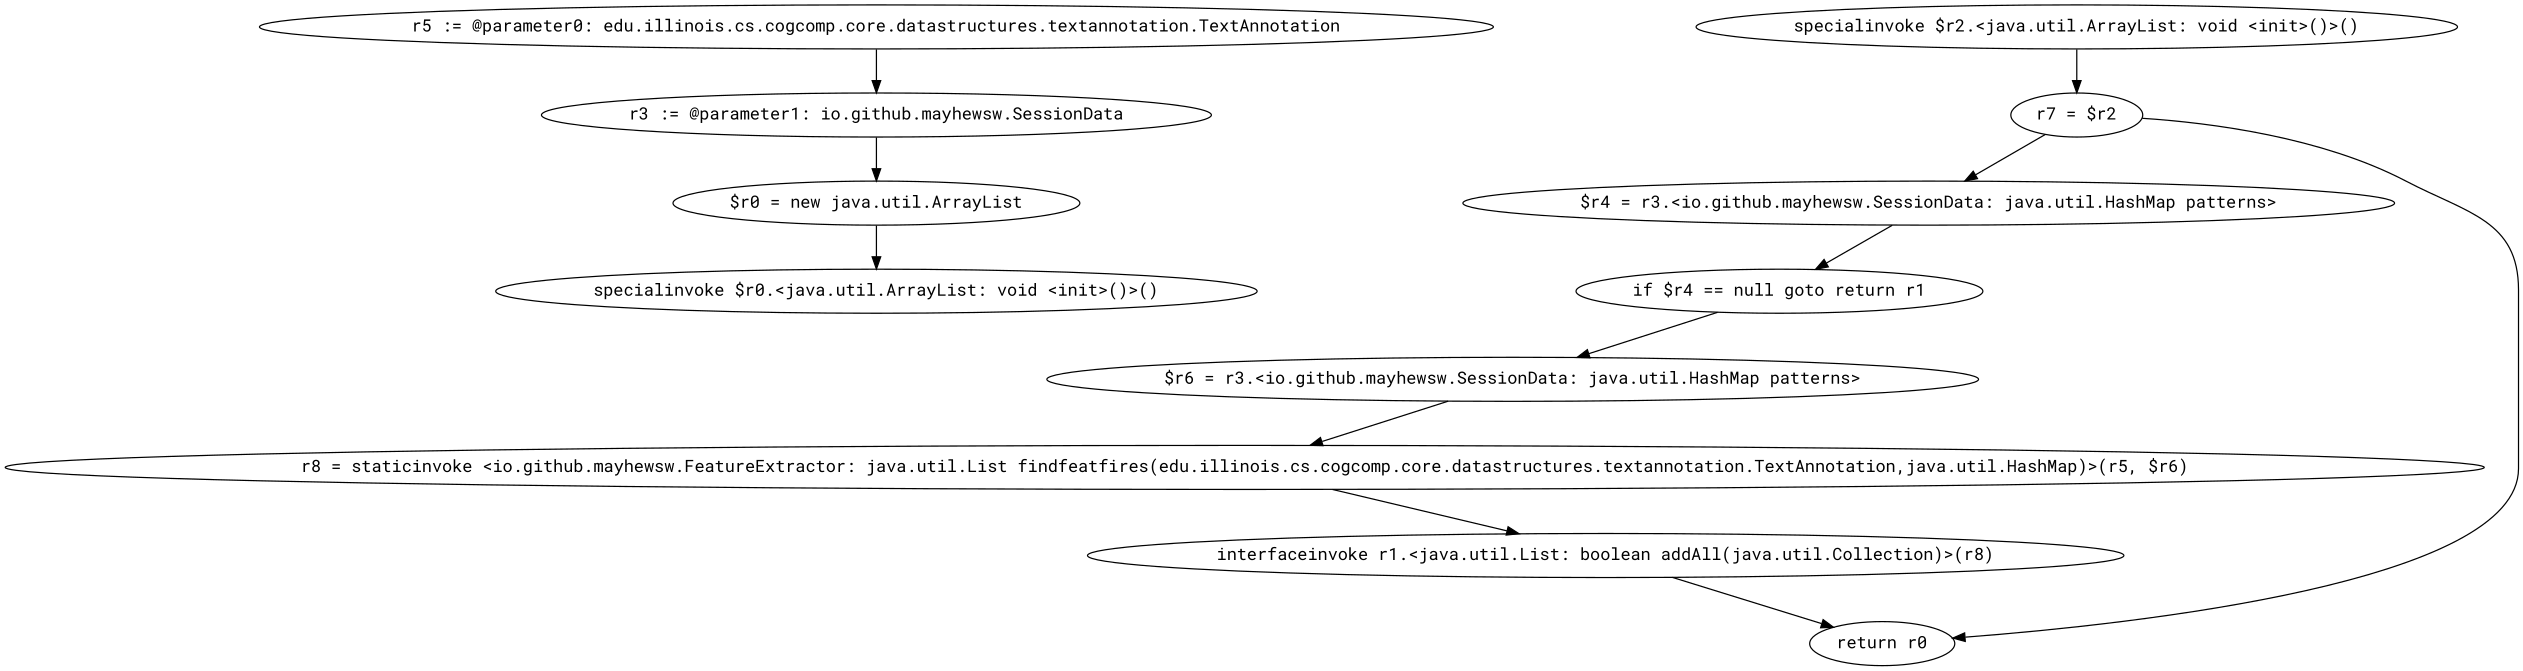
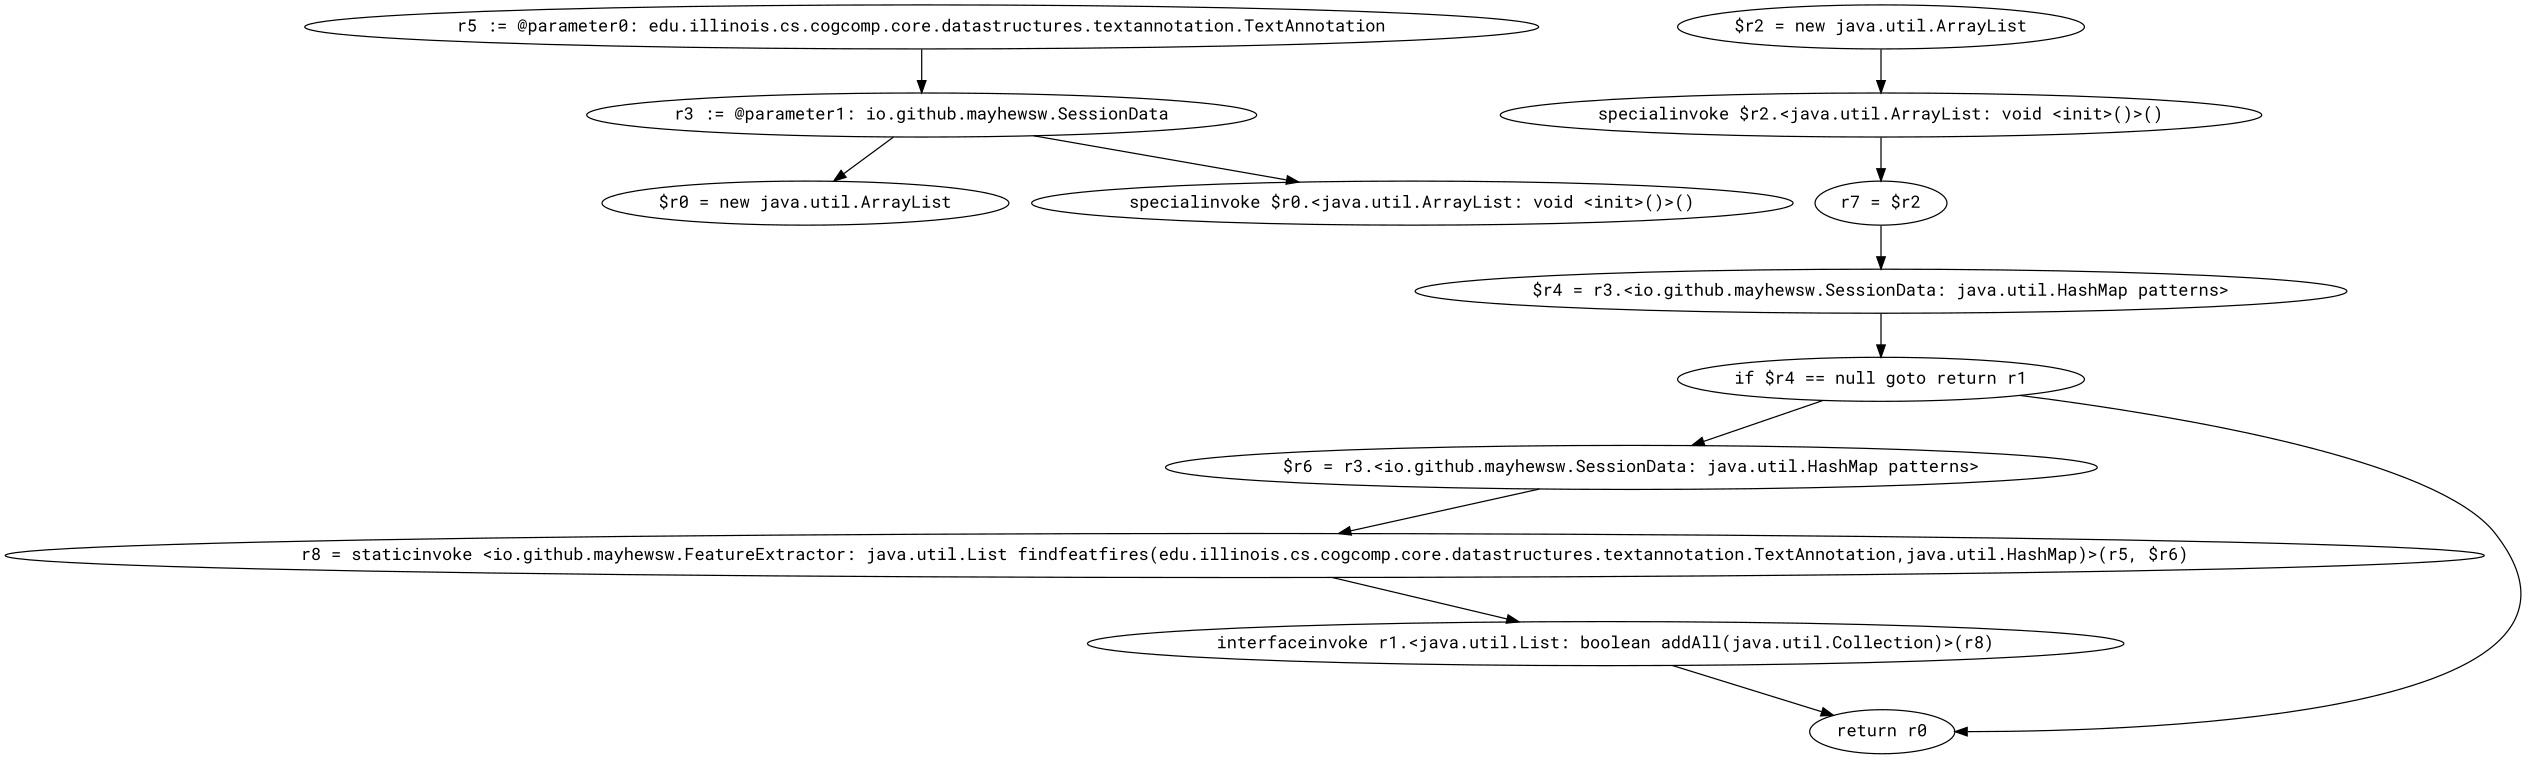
node "$r2 = new java.util.ArrayList": added
edge "$r0 = new java.util.ArrayList" -> "specialinvoke $r0.<java.util.ArrayList: void <init>()>()": now "r3 := @parameter1: io.github.mayhewsw.SessionData" -> "specialinvoke $r0.<java.util.ArrayList: void <init>()>()"
edge "r7 = $r2" -> "return r0": now "if $r4 == null goto return r1" -> "return r0"
